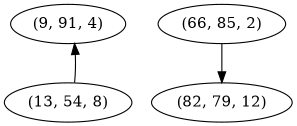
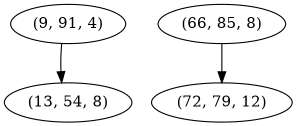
node "(66, 85, 2)": label "(66, 85, 2)" -> "(66, 85, 8)"
edge "(13, 54, 8)" -> "(9, 91, 4)": reversed
node "(82, 79, 12)": label "(82, 79, 12)" -> "(72, 79, 12)"
